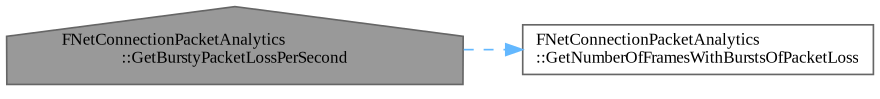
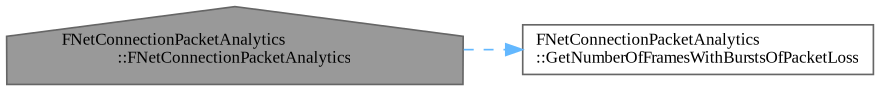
node "FNetConnectionPacketAnalytics ::GetBurstyPacketLossPerSecond": label "FNetConnectionPacketAnalytics ::GetBurstyPacketLossPerSecond" -> "FNetConnectionPacketAnalytics ::FNetConnectionPacketAnalytics"
